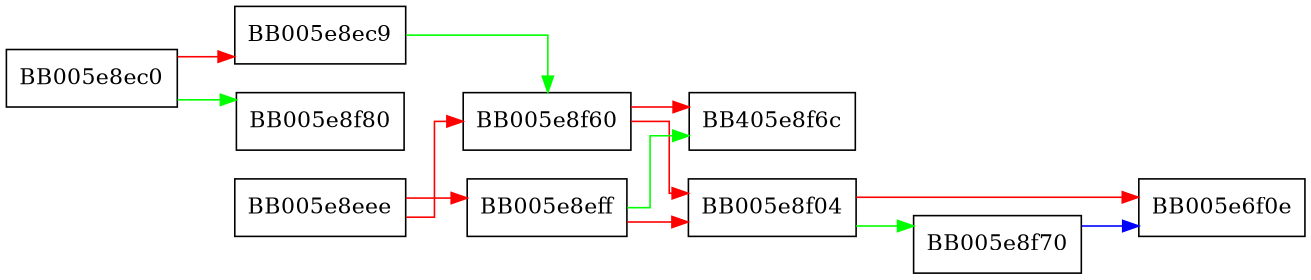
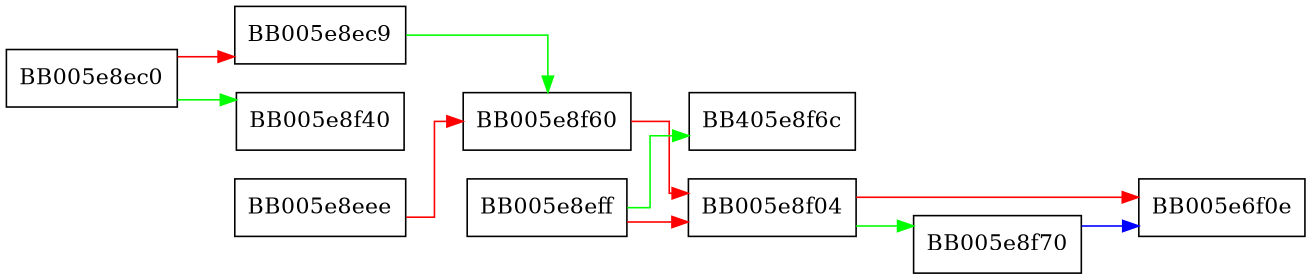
edge "BB005e8f60" -> "BB405e8f6c": removed
node "BB005e8f80": label "BB005e8f80" -> "BB005e8f40"
edge "BB005e8eee" -> "BB005e8eff": removed
